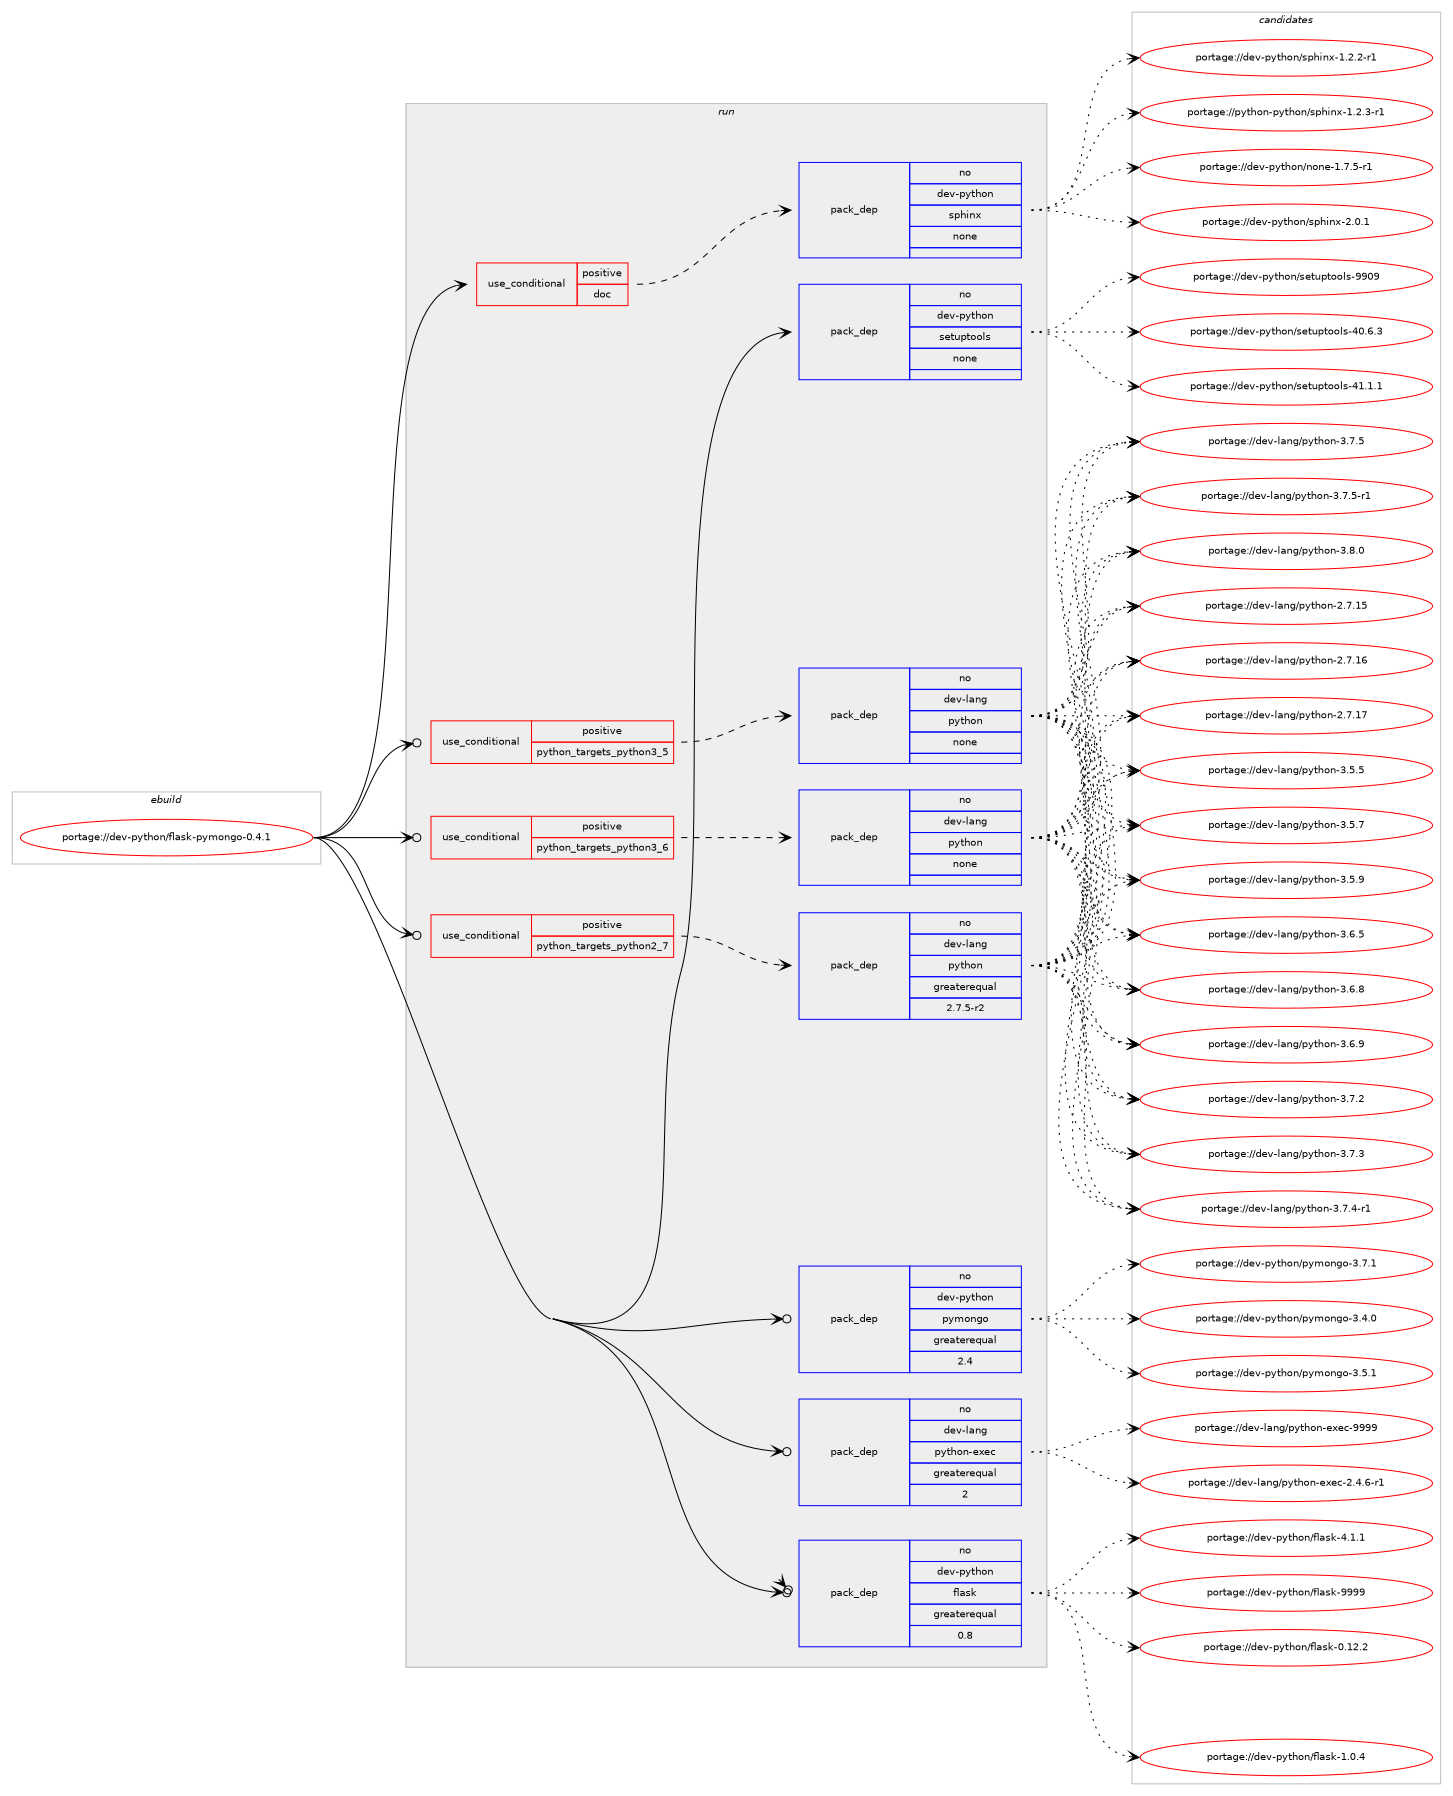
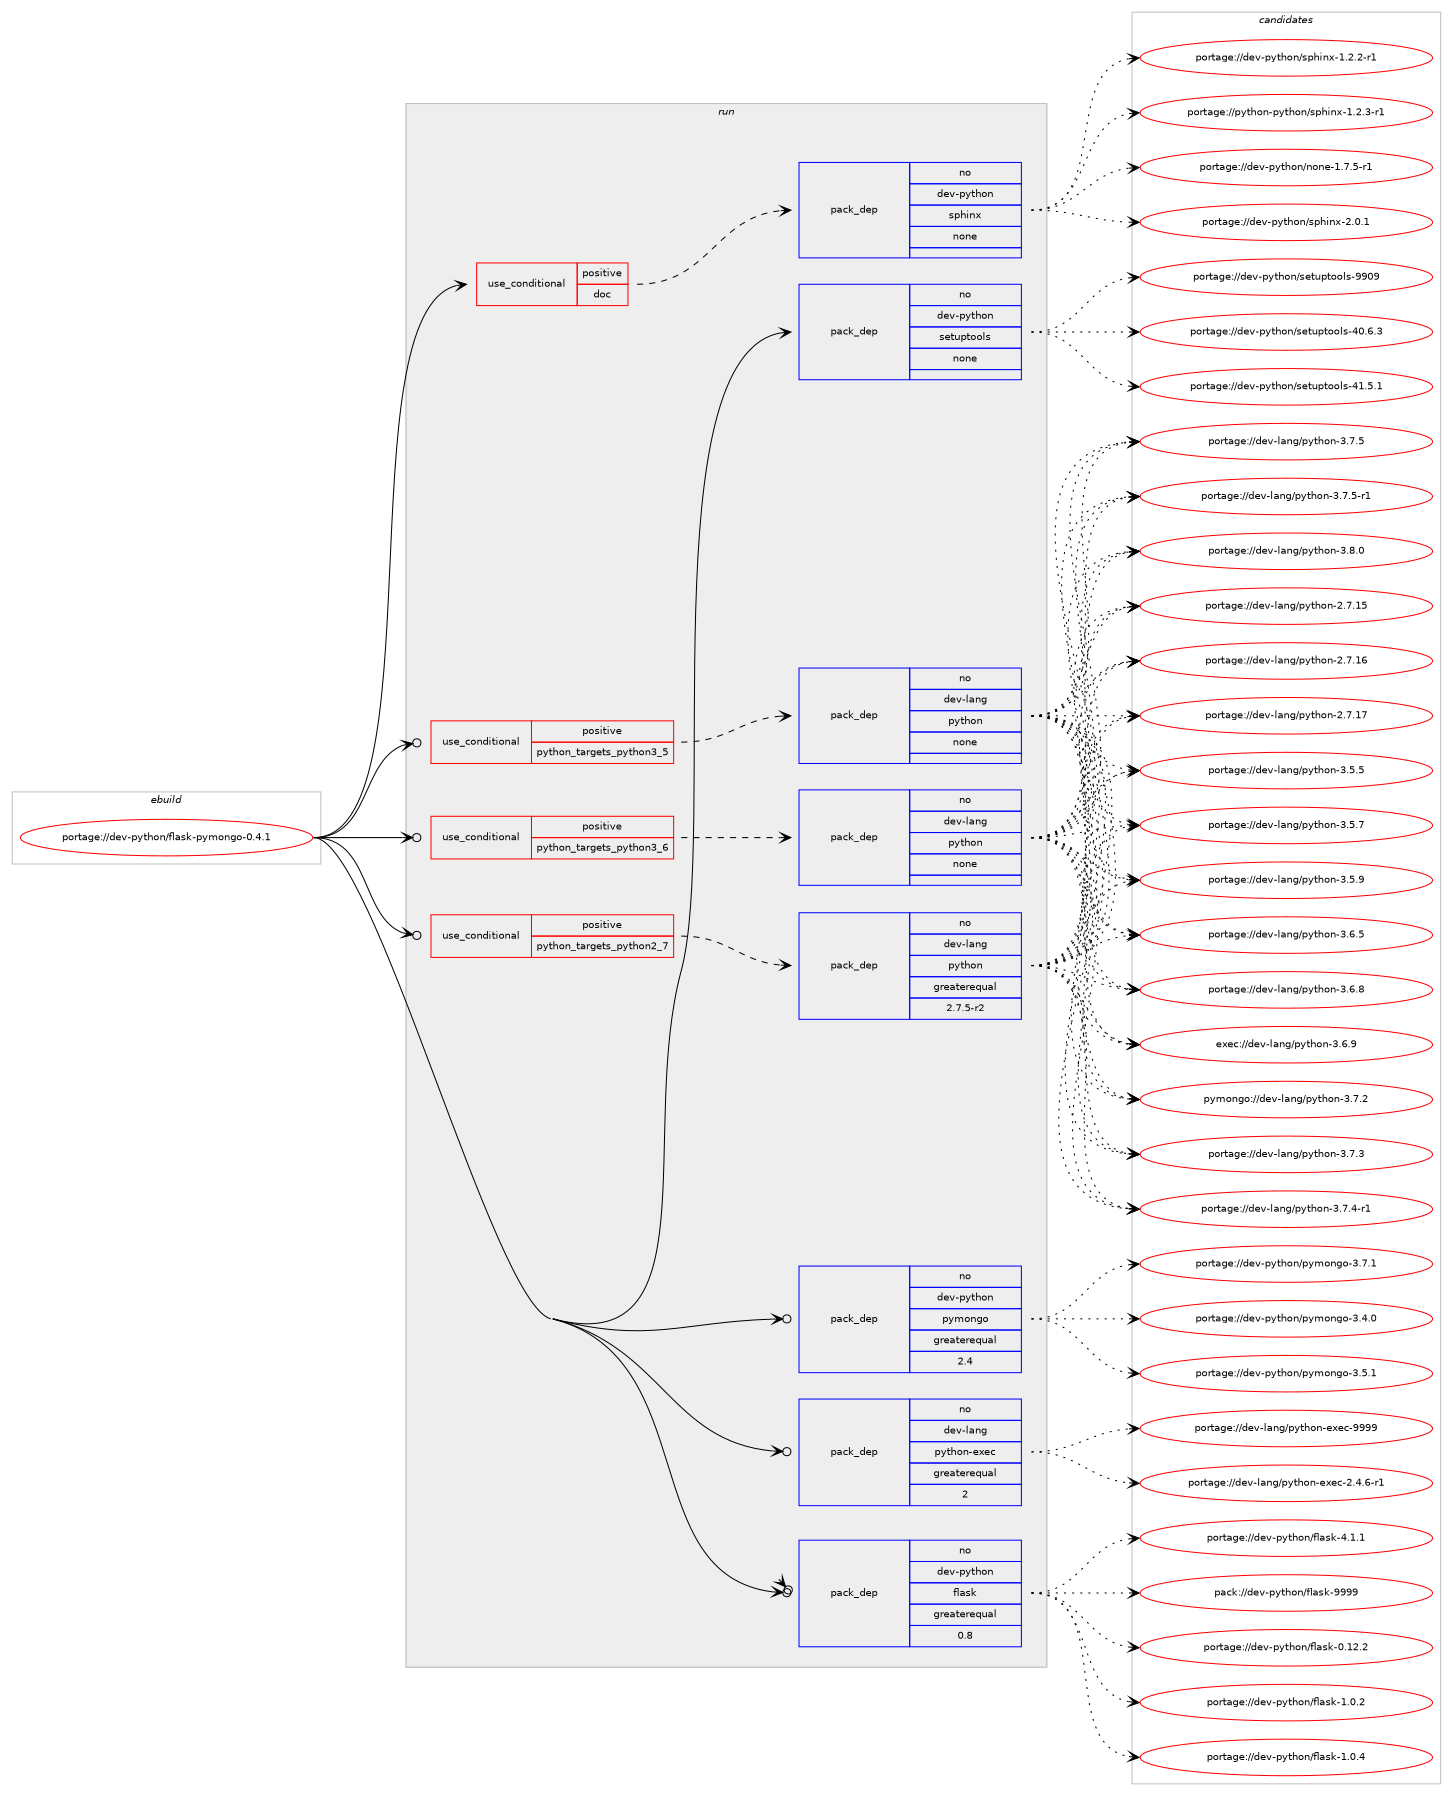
node "portage://dev-python/setuptools-41.1.1": label "portage://dev-python/setuptools-41.1.1" -> "portage://dev-python/setuptools-41.5.1"
node "portage://dev-lang/python-3.6.9": label "portage://dev-lang/python-3.6.9" -> "exec://dev-lang/python-3.6.9"
node "portage://dev-lang/python-3.7.2": label "portage://dev-lang/python-3.7.2" -> "pymongo://dev-lang/python-3.7.2"
node "portage://dev-python/flask-9999": label "portage://dev-python/flask-9999" -> "pack://dev-python/flask-9999"
node "portage://dev-python/flask-1.0.2": added
